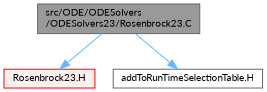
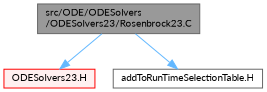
node "Rosenbrock23.H": label "Rosenbrock23.H" -> "ODESolvers23.H"
